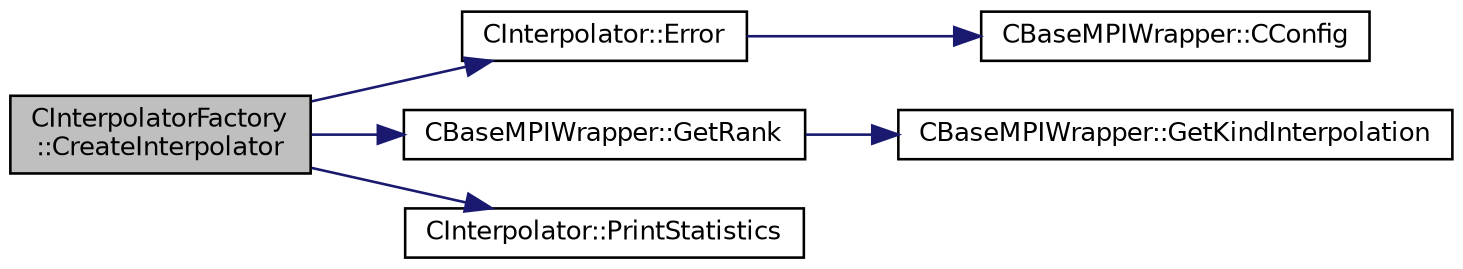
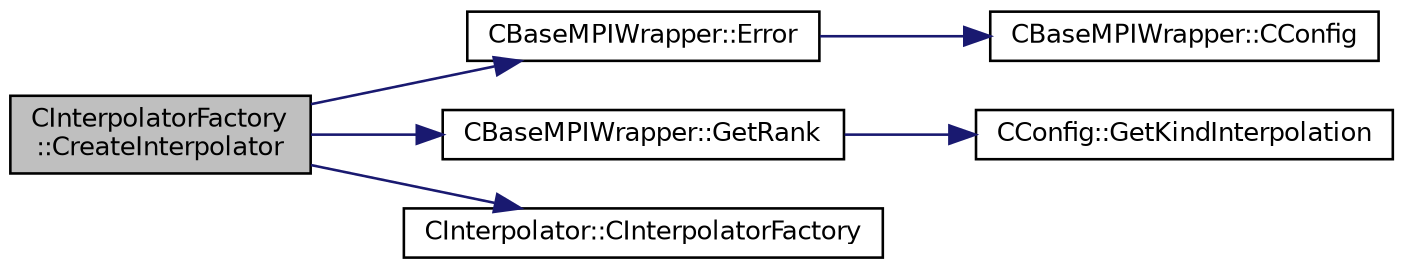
node "CInterpolator::Error": label "CInterpolator::Error" -> "CBaseMPIWrapper::Error"
node "CBaseMPIWrapper::GetKindInterpolation": label "CBaseMPIWrapper::GetKindInterpolation" -> "CConfig::GetKindInterpolation"
node "CInterpolator::PrintStatistics": label "CInterpolator::PrintStatistics" -> "CInterpolator::CInterpolatorFactory"
